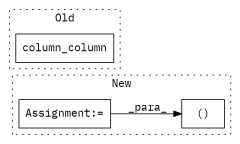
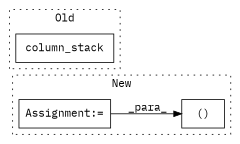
node "column_column": label "column_column" -> "column_stack"
